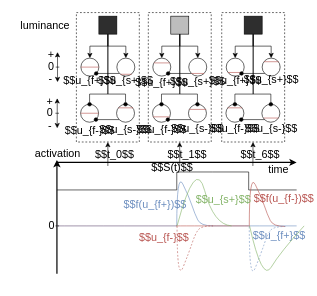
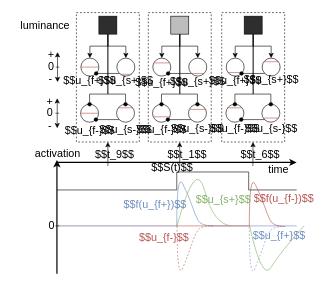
node "$$t_0$$": label "$$t_0$$" -> "$$t_9$$"
